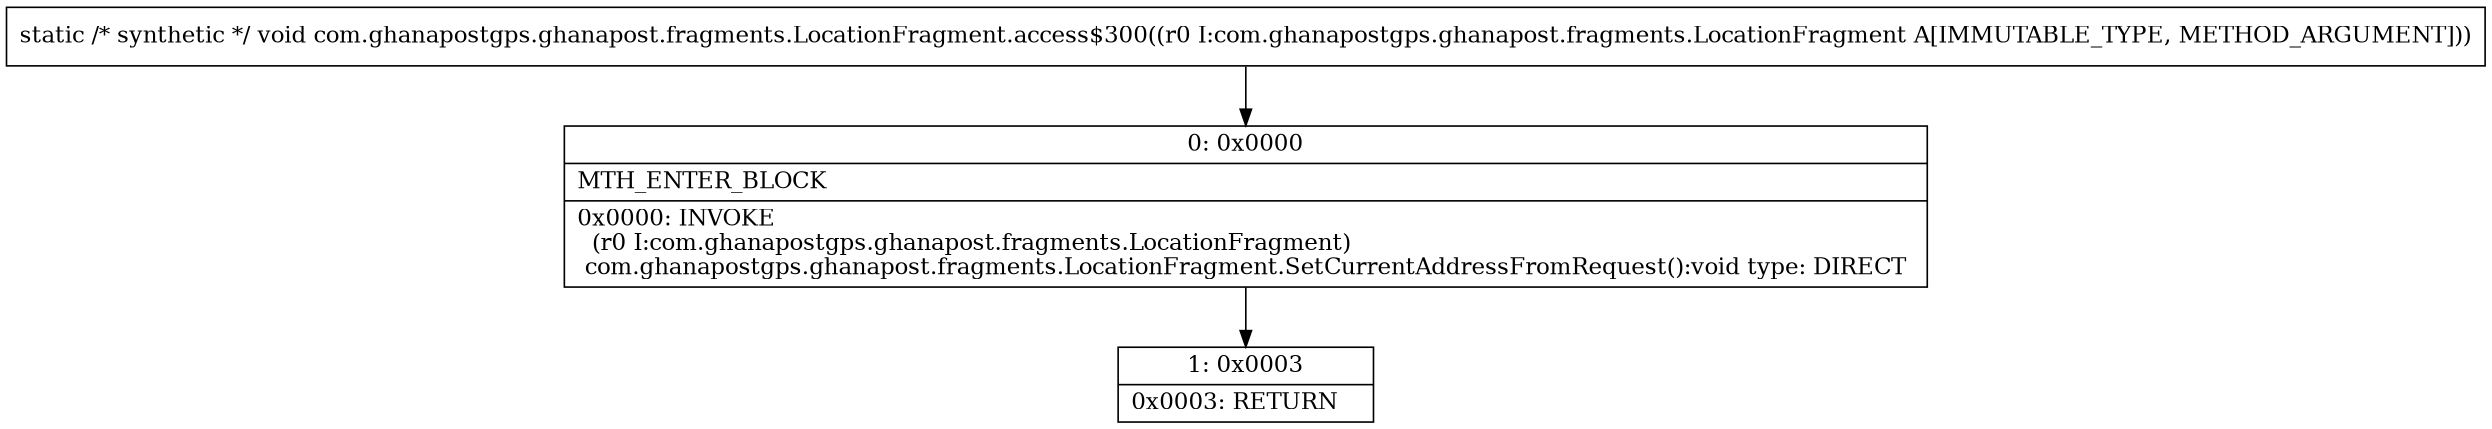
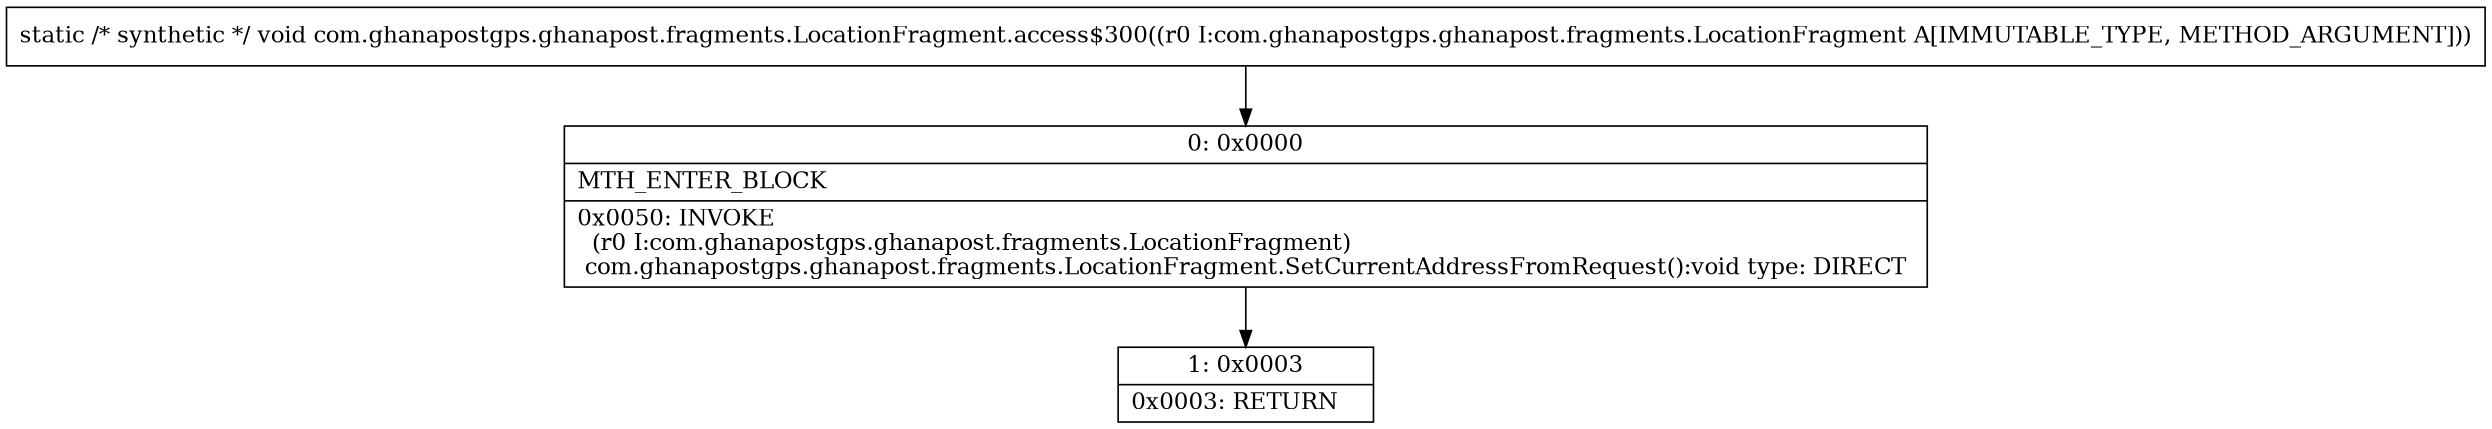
node "0: 0x0000": text "0x0000: INVOKE" -> "0x0050: INVOKE"
